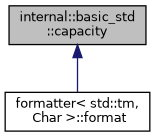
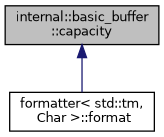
node "internal::basic_std ::capacity": label "internal::basic_std ::capacity" -> "internal::basic_buffer ::capacity"
